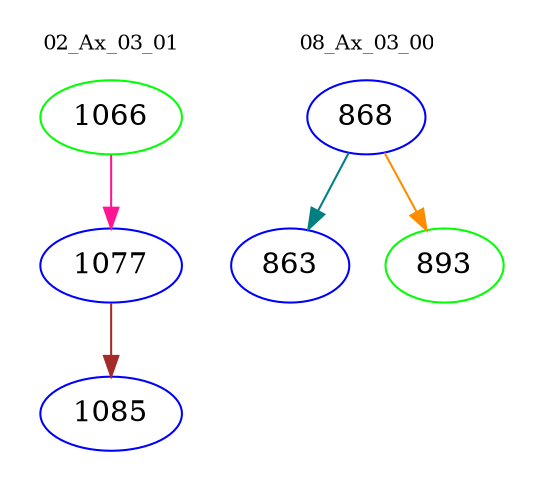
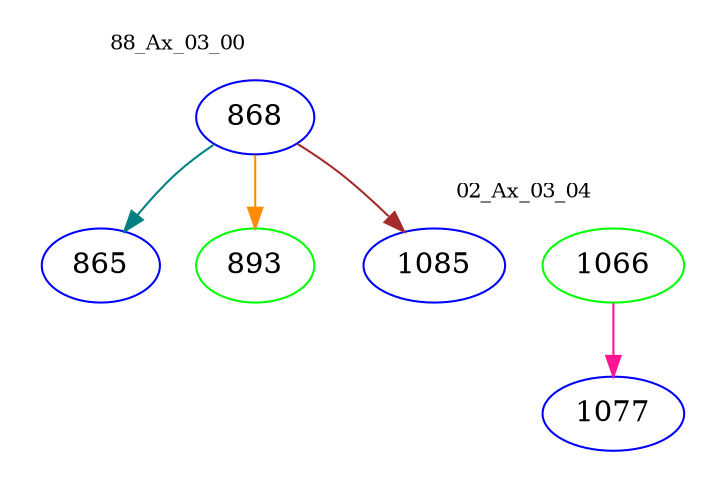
cluster "02_Ax_03_01": label "02_Ax_03_01" -> "02_Ax_03_04"
cluster "08_Ax_03_00": label "08_Ax_03_00" -> "88_Ax_03_00"
node "863": label "863" -> "865"
edge "1077" -> "1085": now "868" -> "1085"
